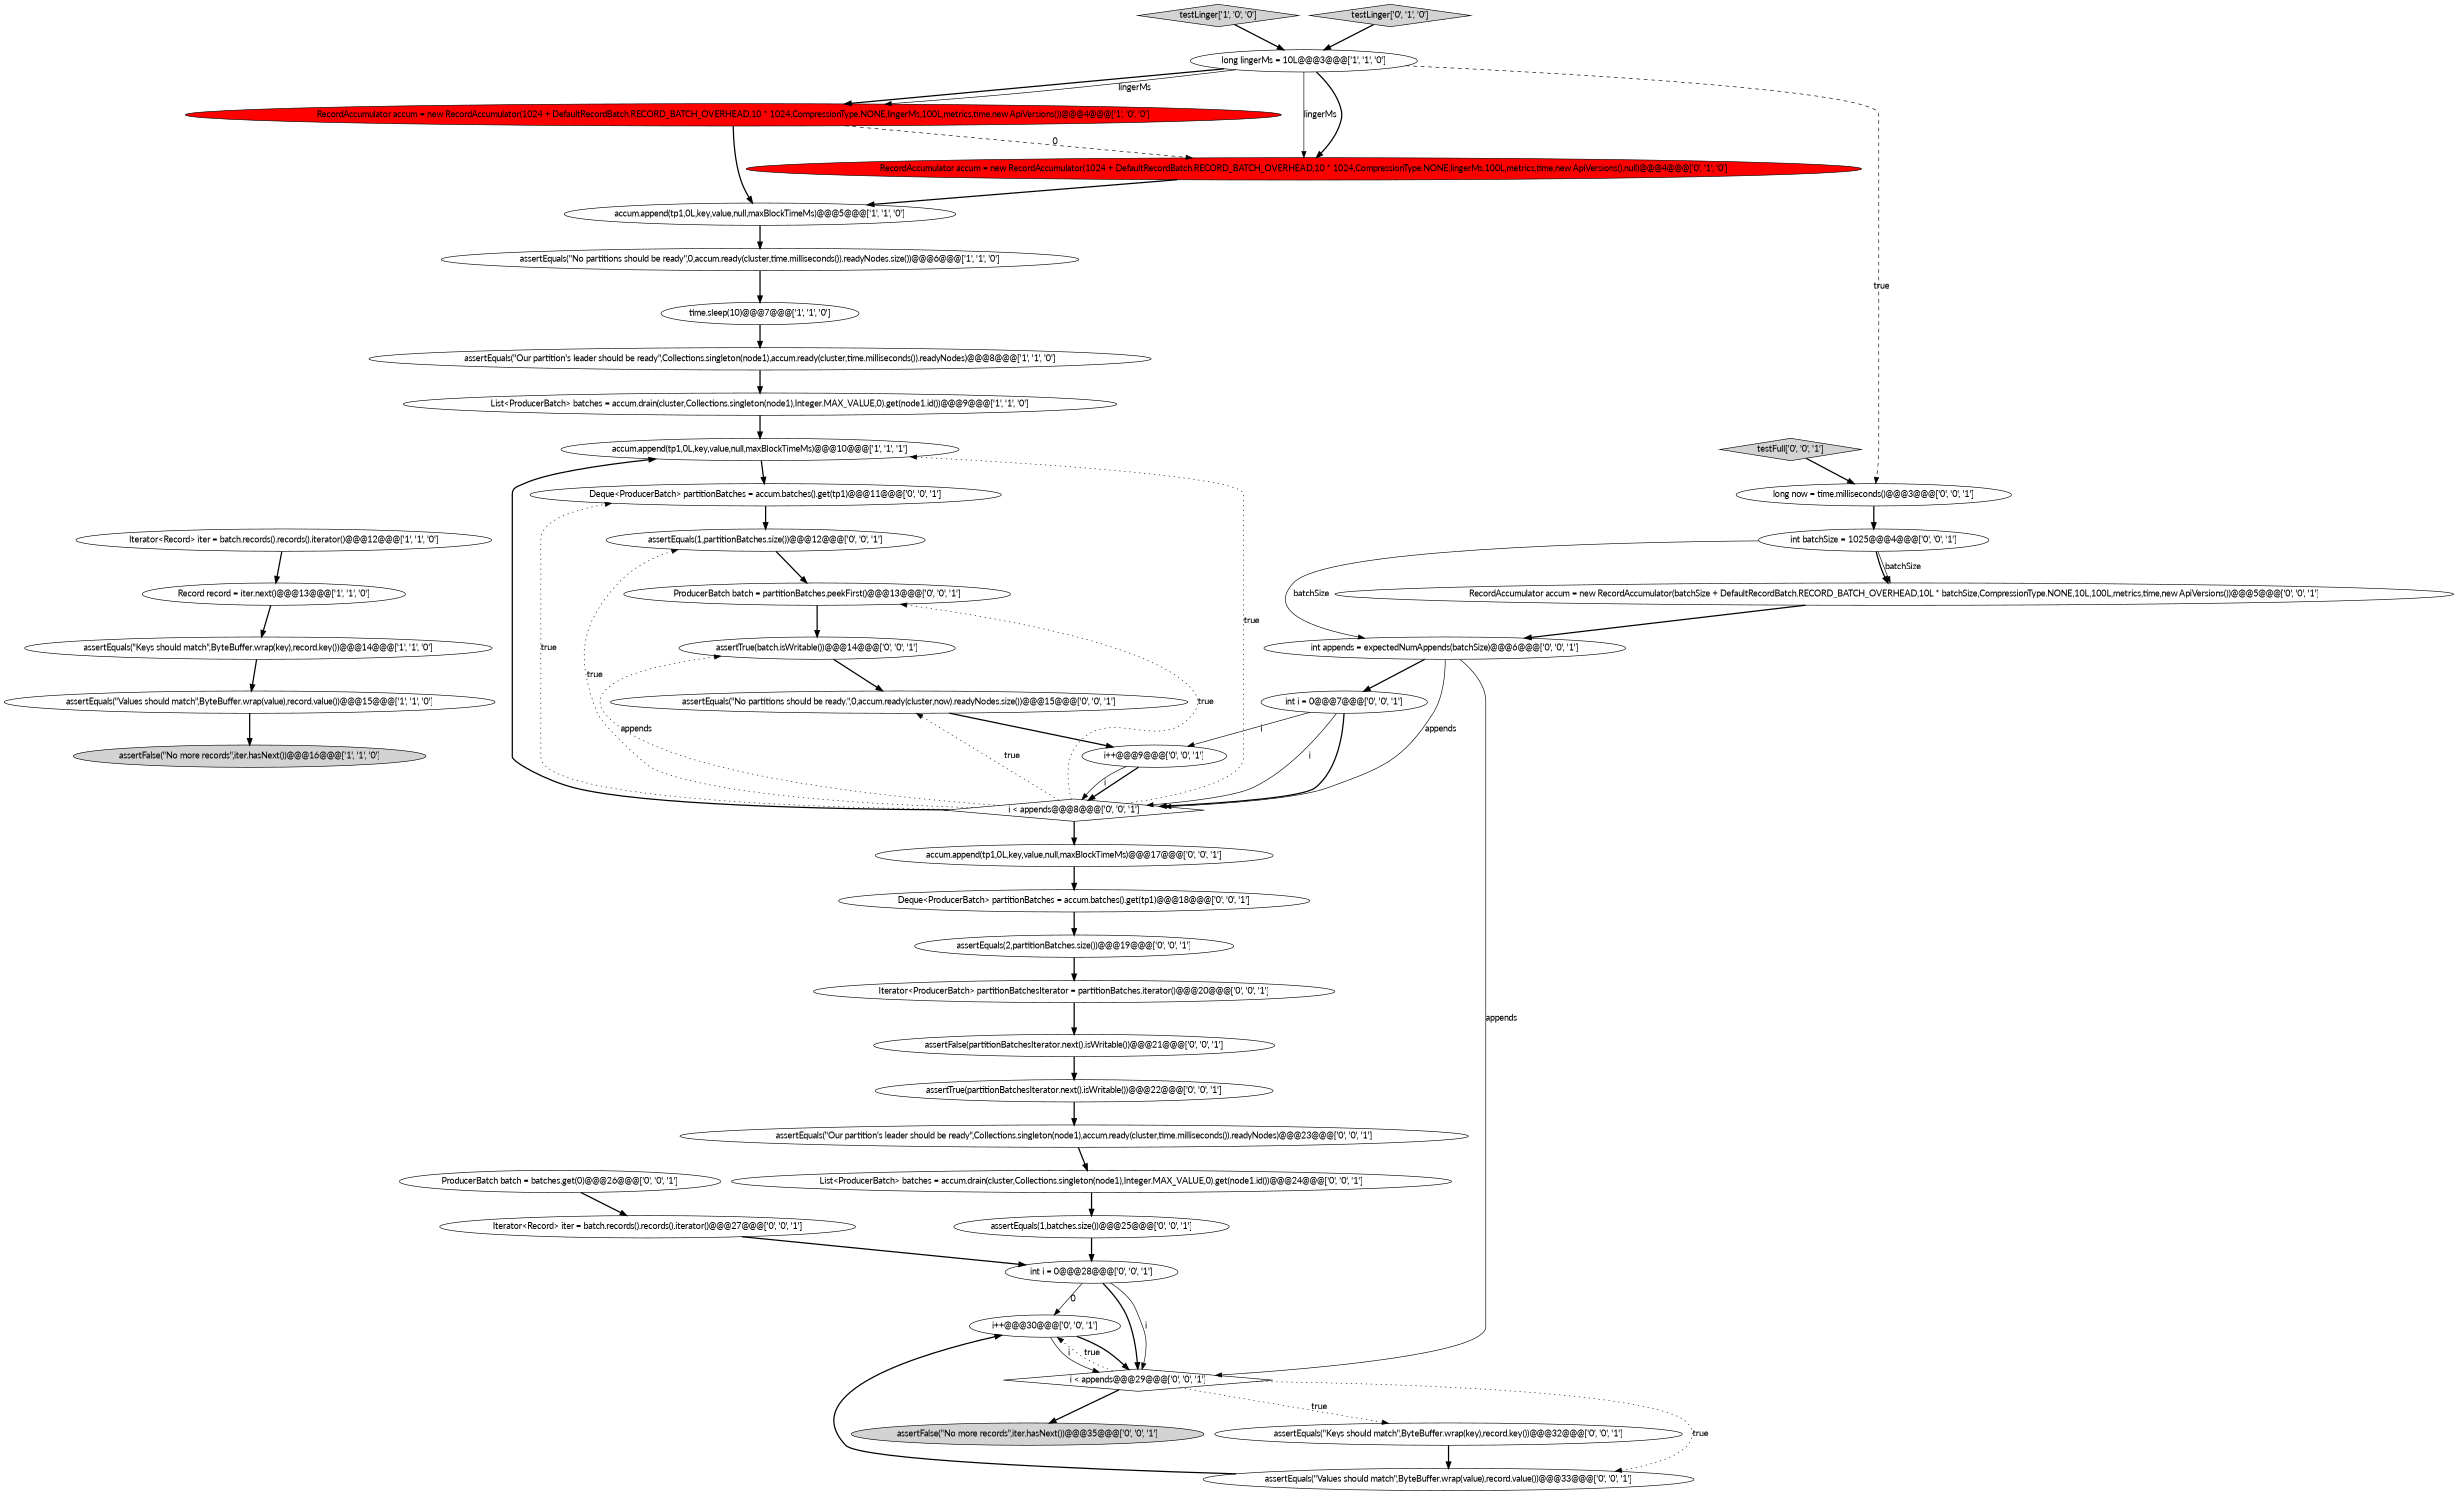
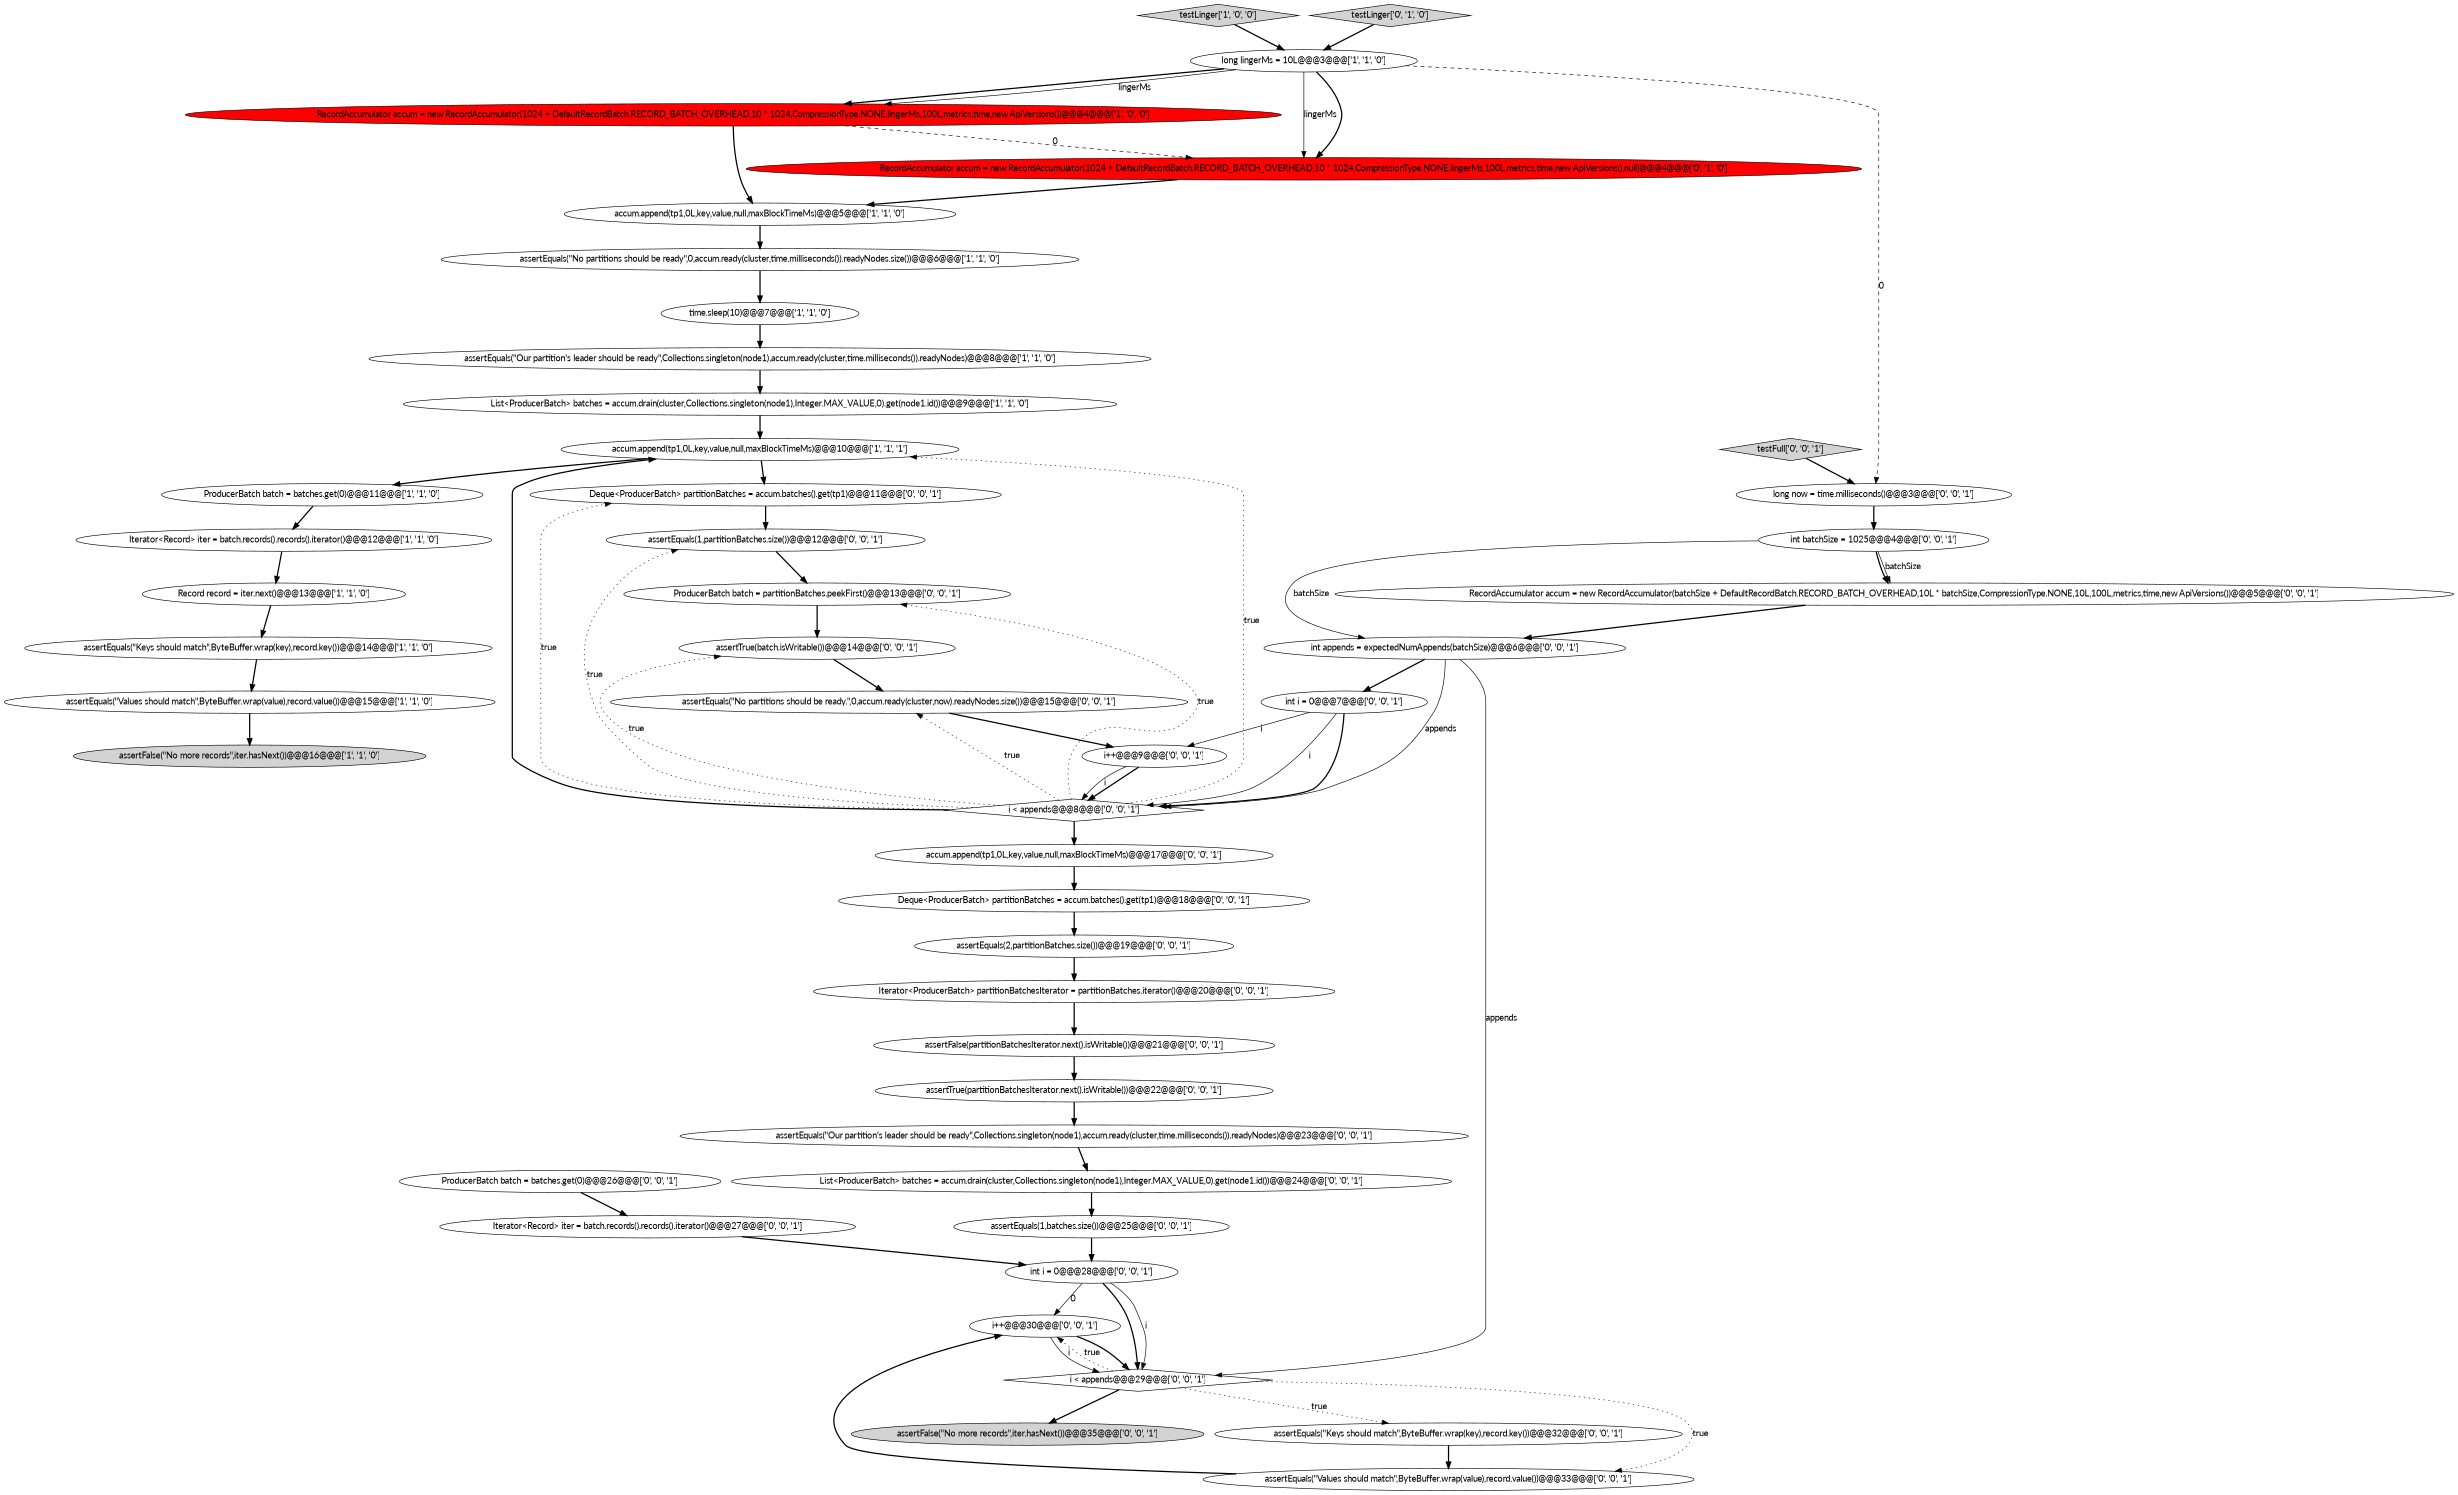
edge "long lingerMs = 10L@@@3@@@['1', '1', '0']" -> "long now = time.milliseconds()@@@3@@@['0', '0', '1']": label "true" -> "0"
node "ProducerBatch batch = batches.get(0)@@@11@@@['1', '1', '0']": added
edge "i < appends@@@8@@@['0', '0', '1']" -> "assertTrue(batch.isWritable())@@@14@@@['0', '0', '1']": label "appends" -> "true"
